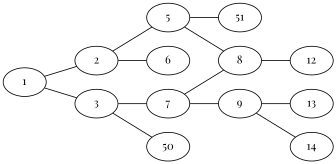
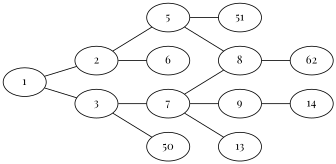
node "12": label "12" -> "62"
edge "9" -- "13": now "7" -- "13"
